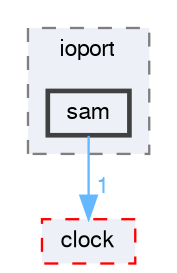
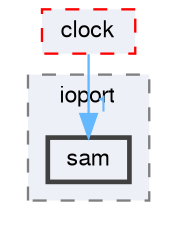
edge "sam" -> "clock": reversed
